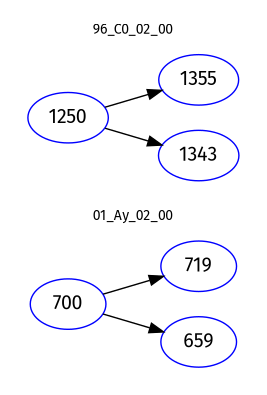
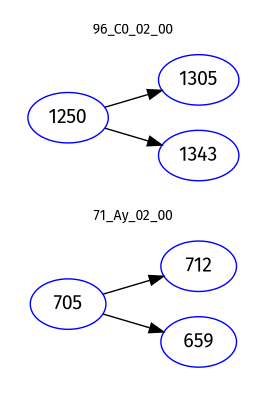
node "1355": label "1355" -> "1305"
cluster "01_Ay_02_00": label "01_Ay_02_00" -> "71_Ay_02_00"
node "719": label "719" -> "712"
node "700": label "700" -> "705"
